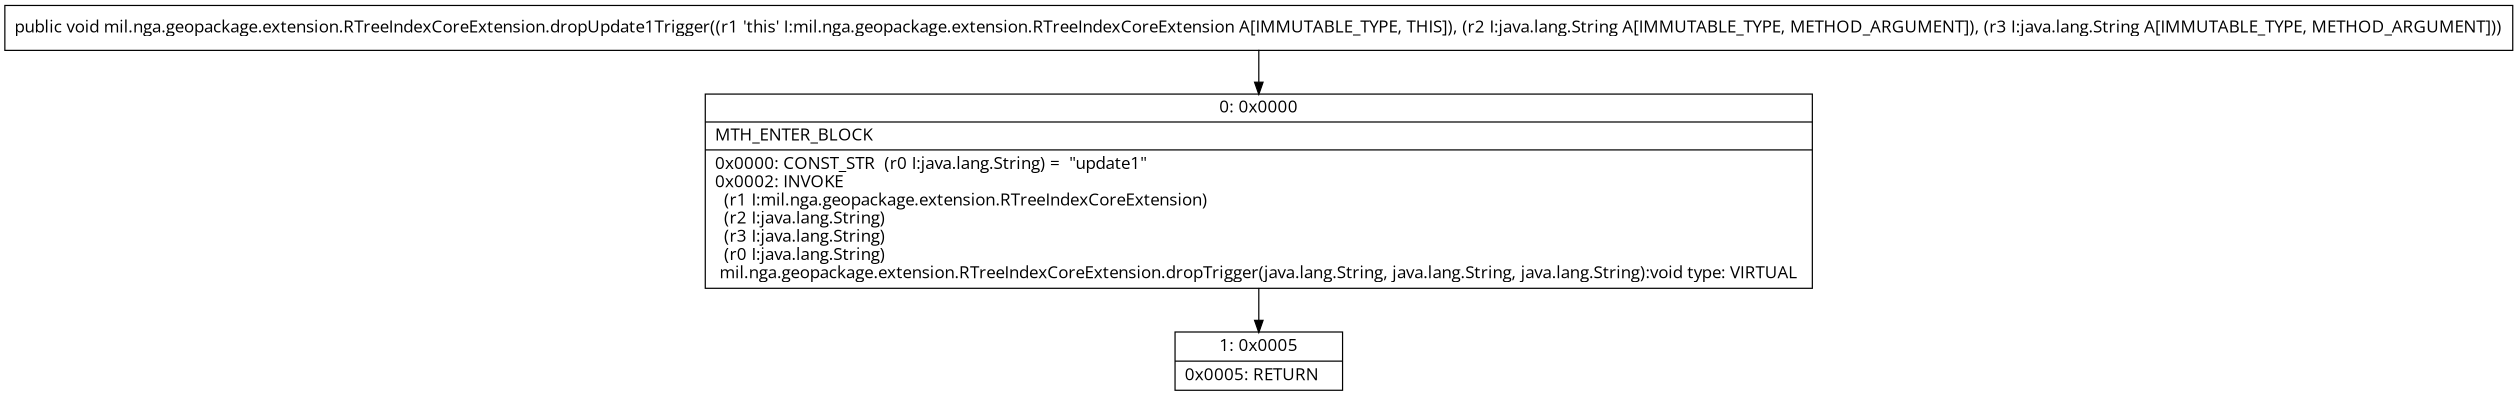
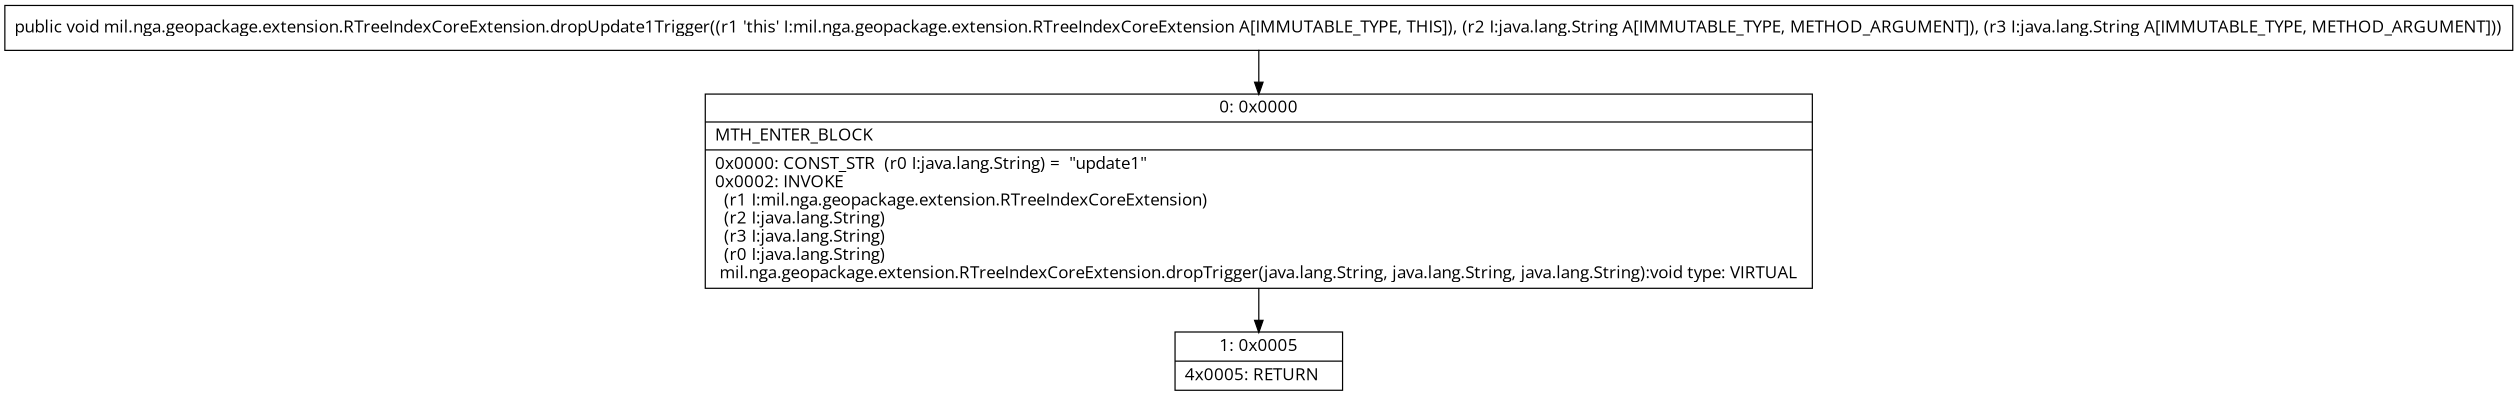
node "1: 0x0005": text "0x0005: RETURN" -> "4x0005: RETURN"
